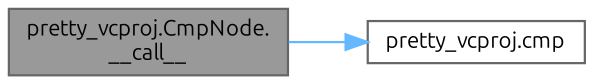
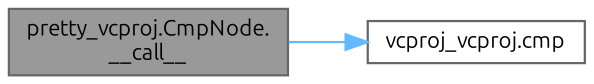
node "pretty_vcproj.cmp": label "pretty_vcproj.cmp" -> "vcproj_vcproj.cmp"
